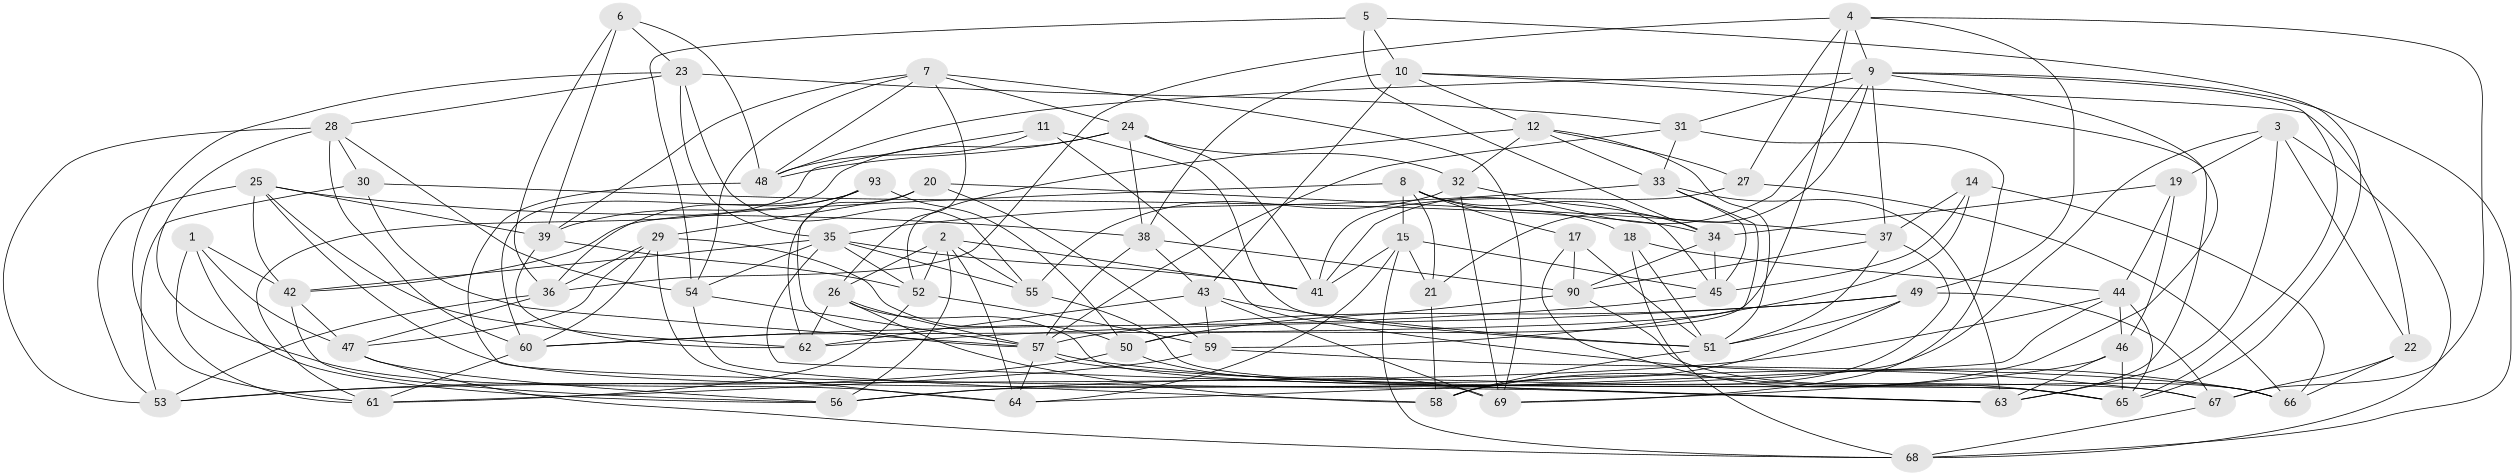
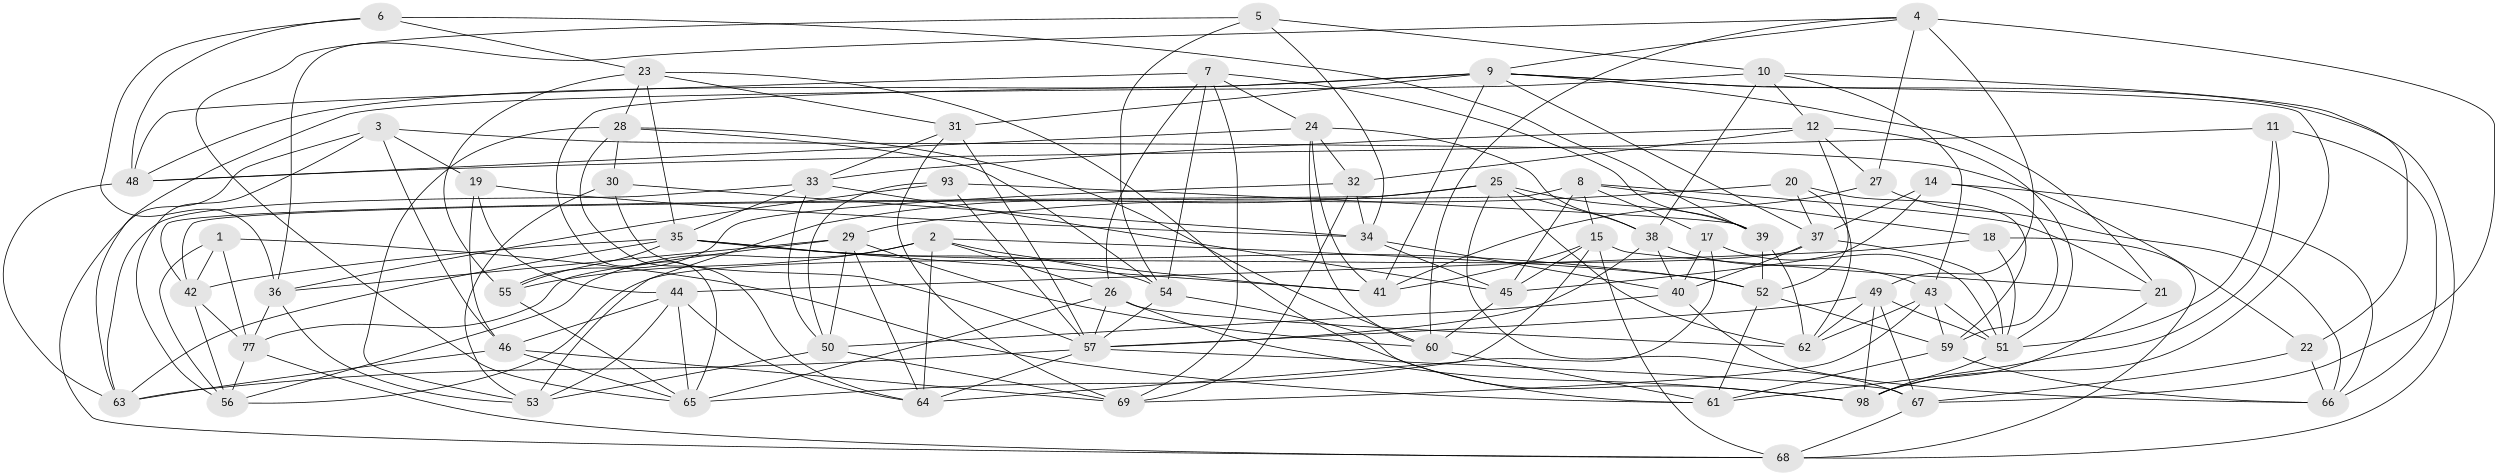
node "90": label "90" -> "40"
edge "3" -- "63": now "3" -- "46"
node "47": label "47" -> "77"
node "58": label "58" -> "98"
